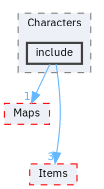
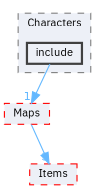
edge "include" -> "Items": now "Maps" -> "Items"
